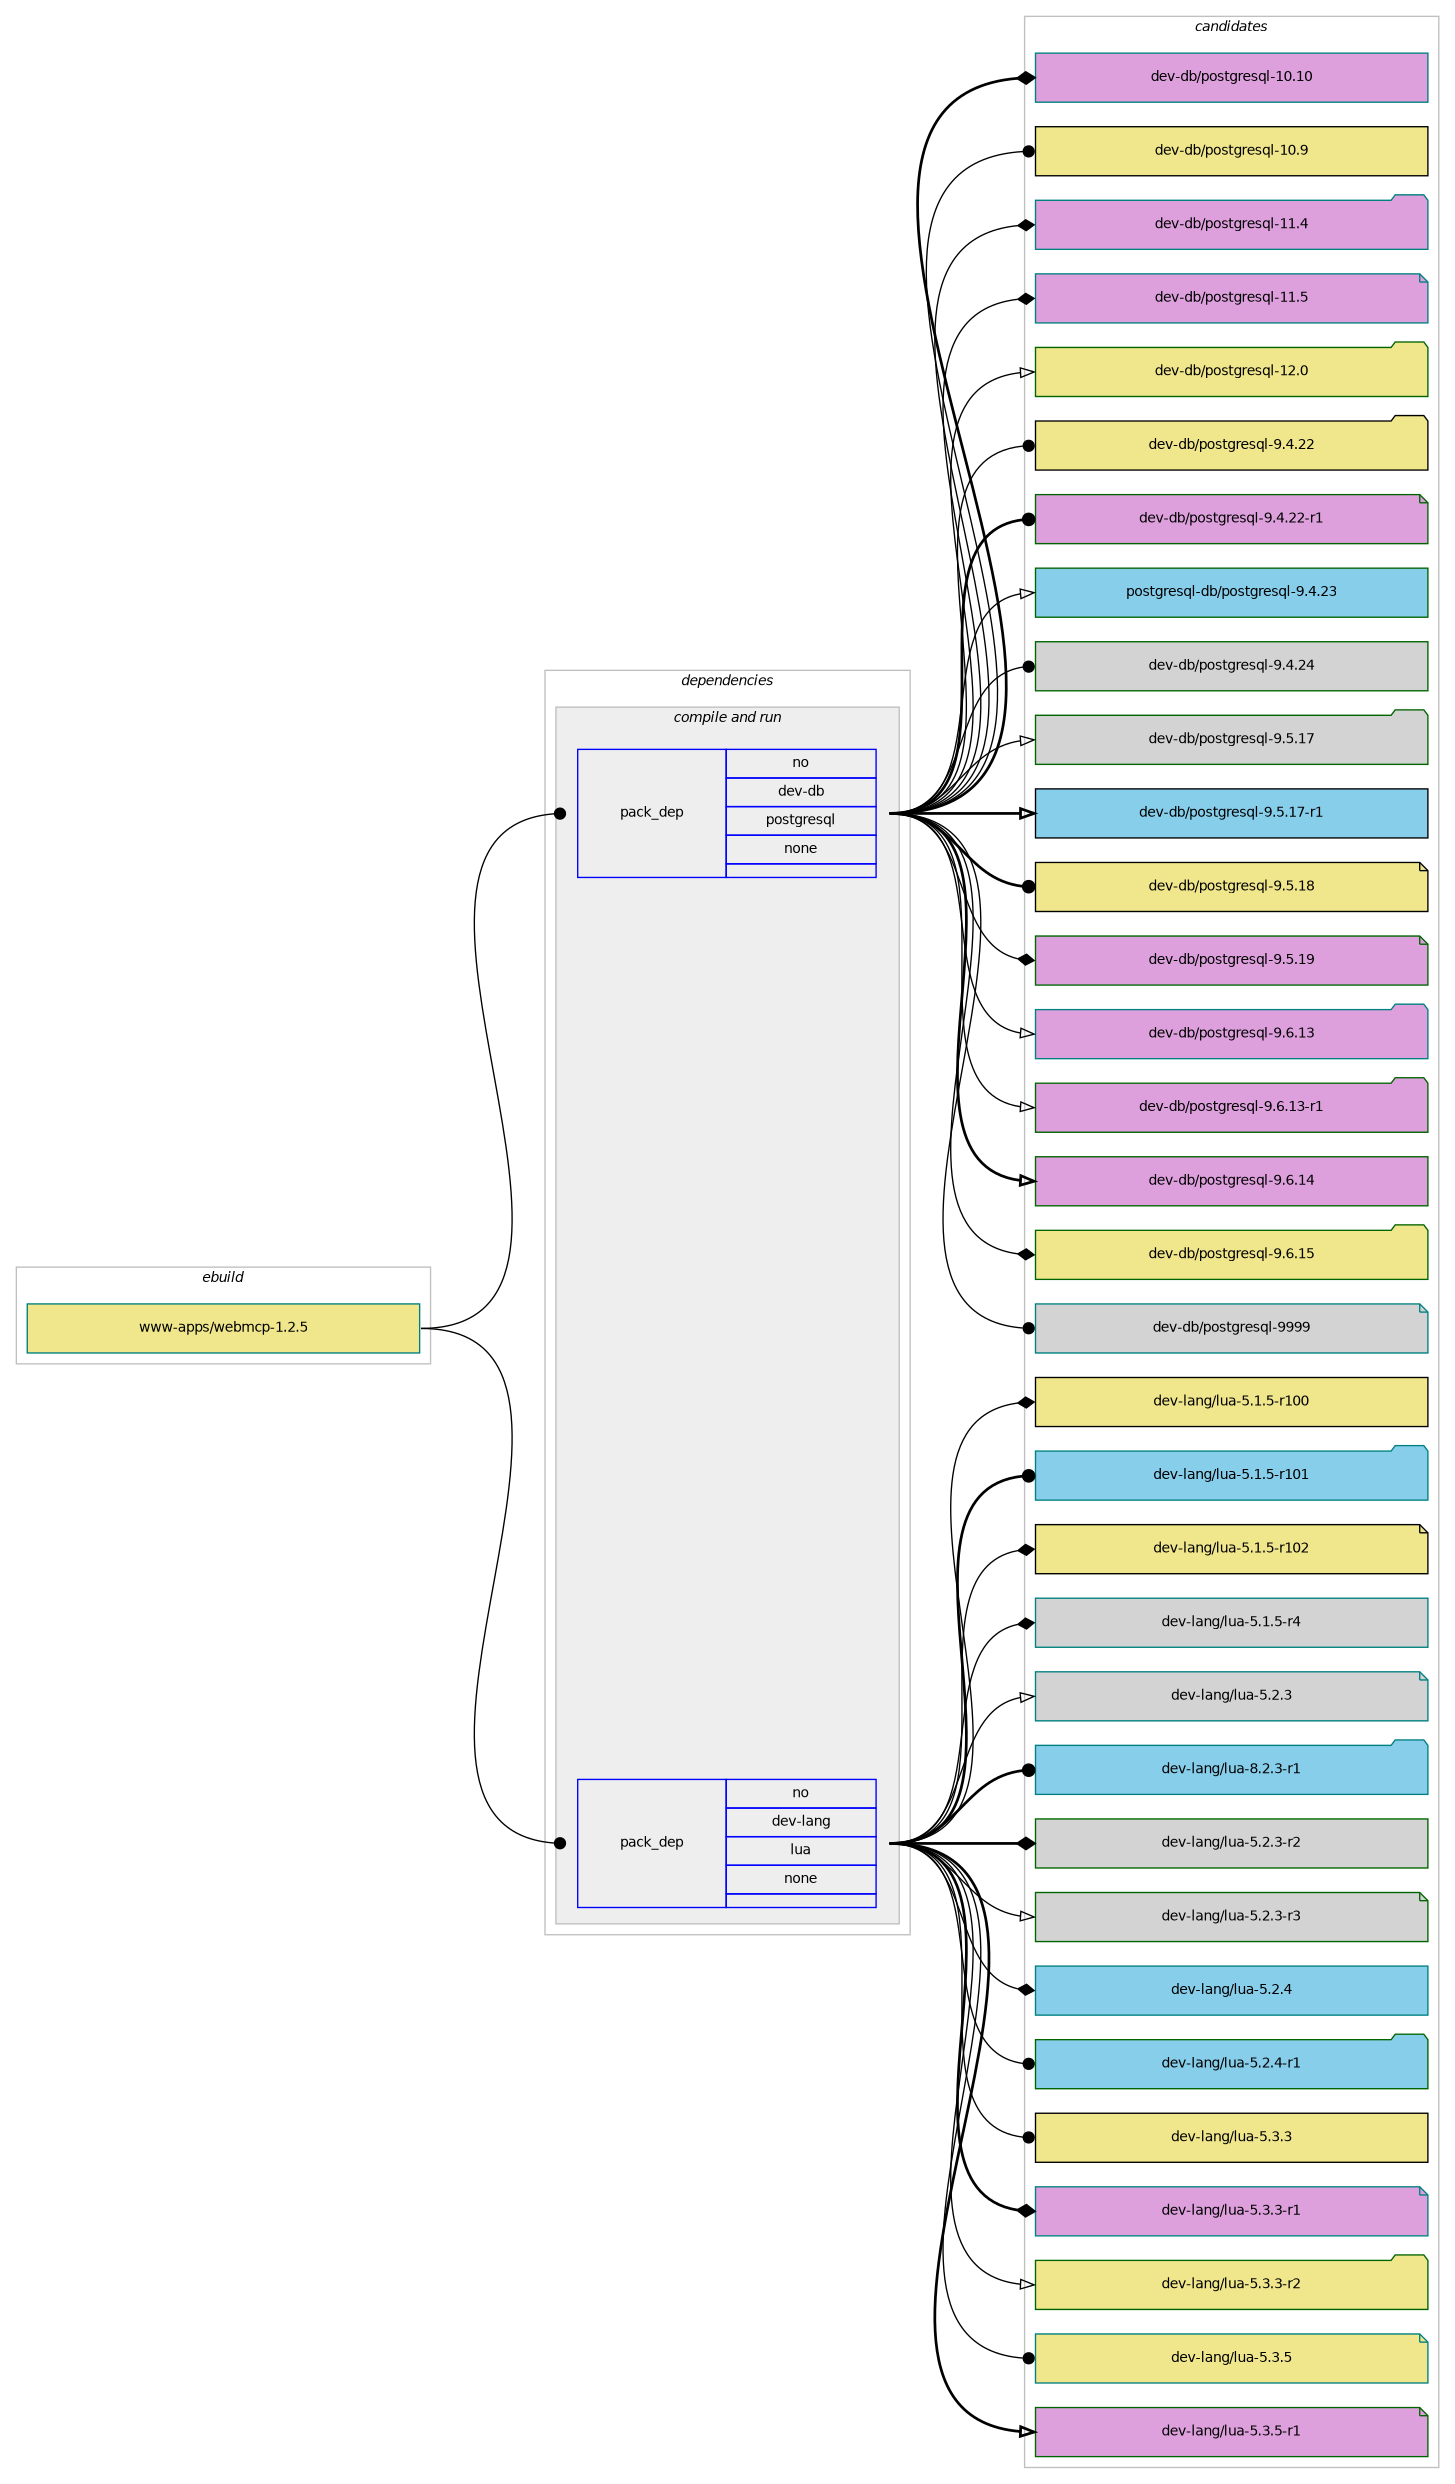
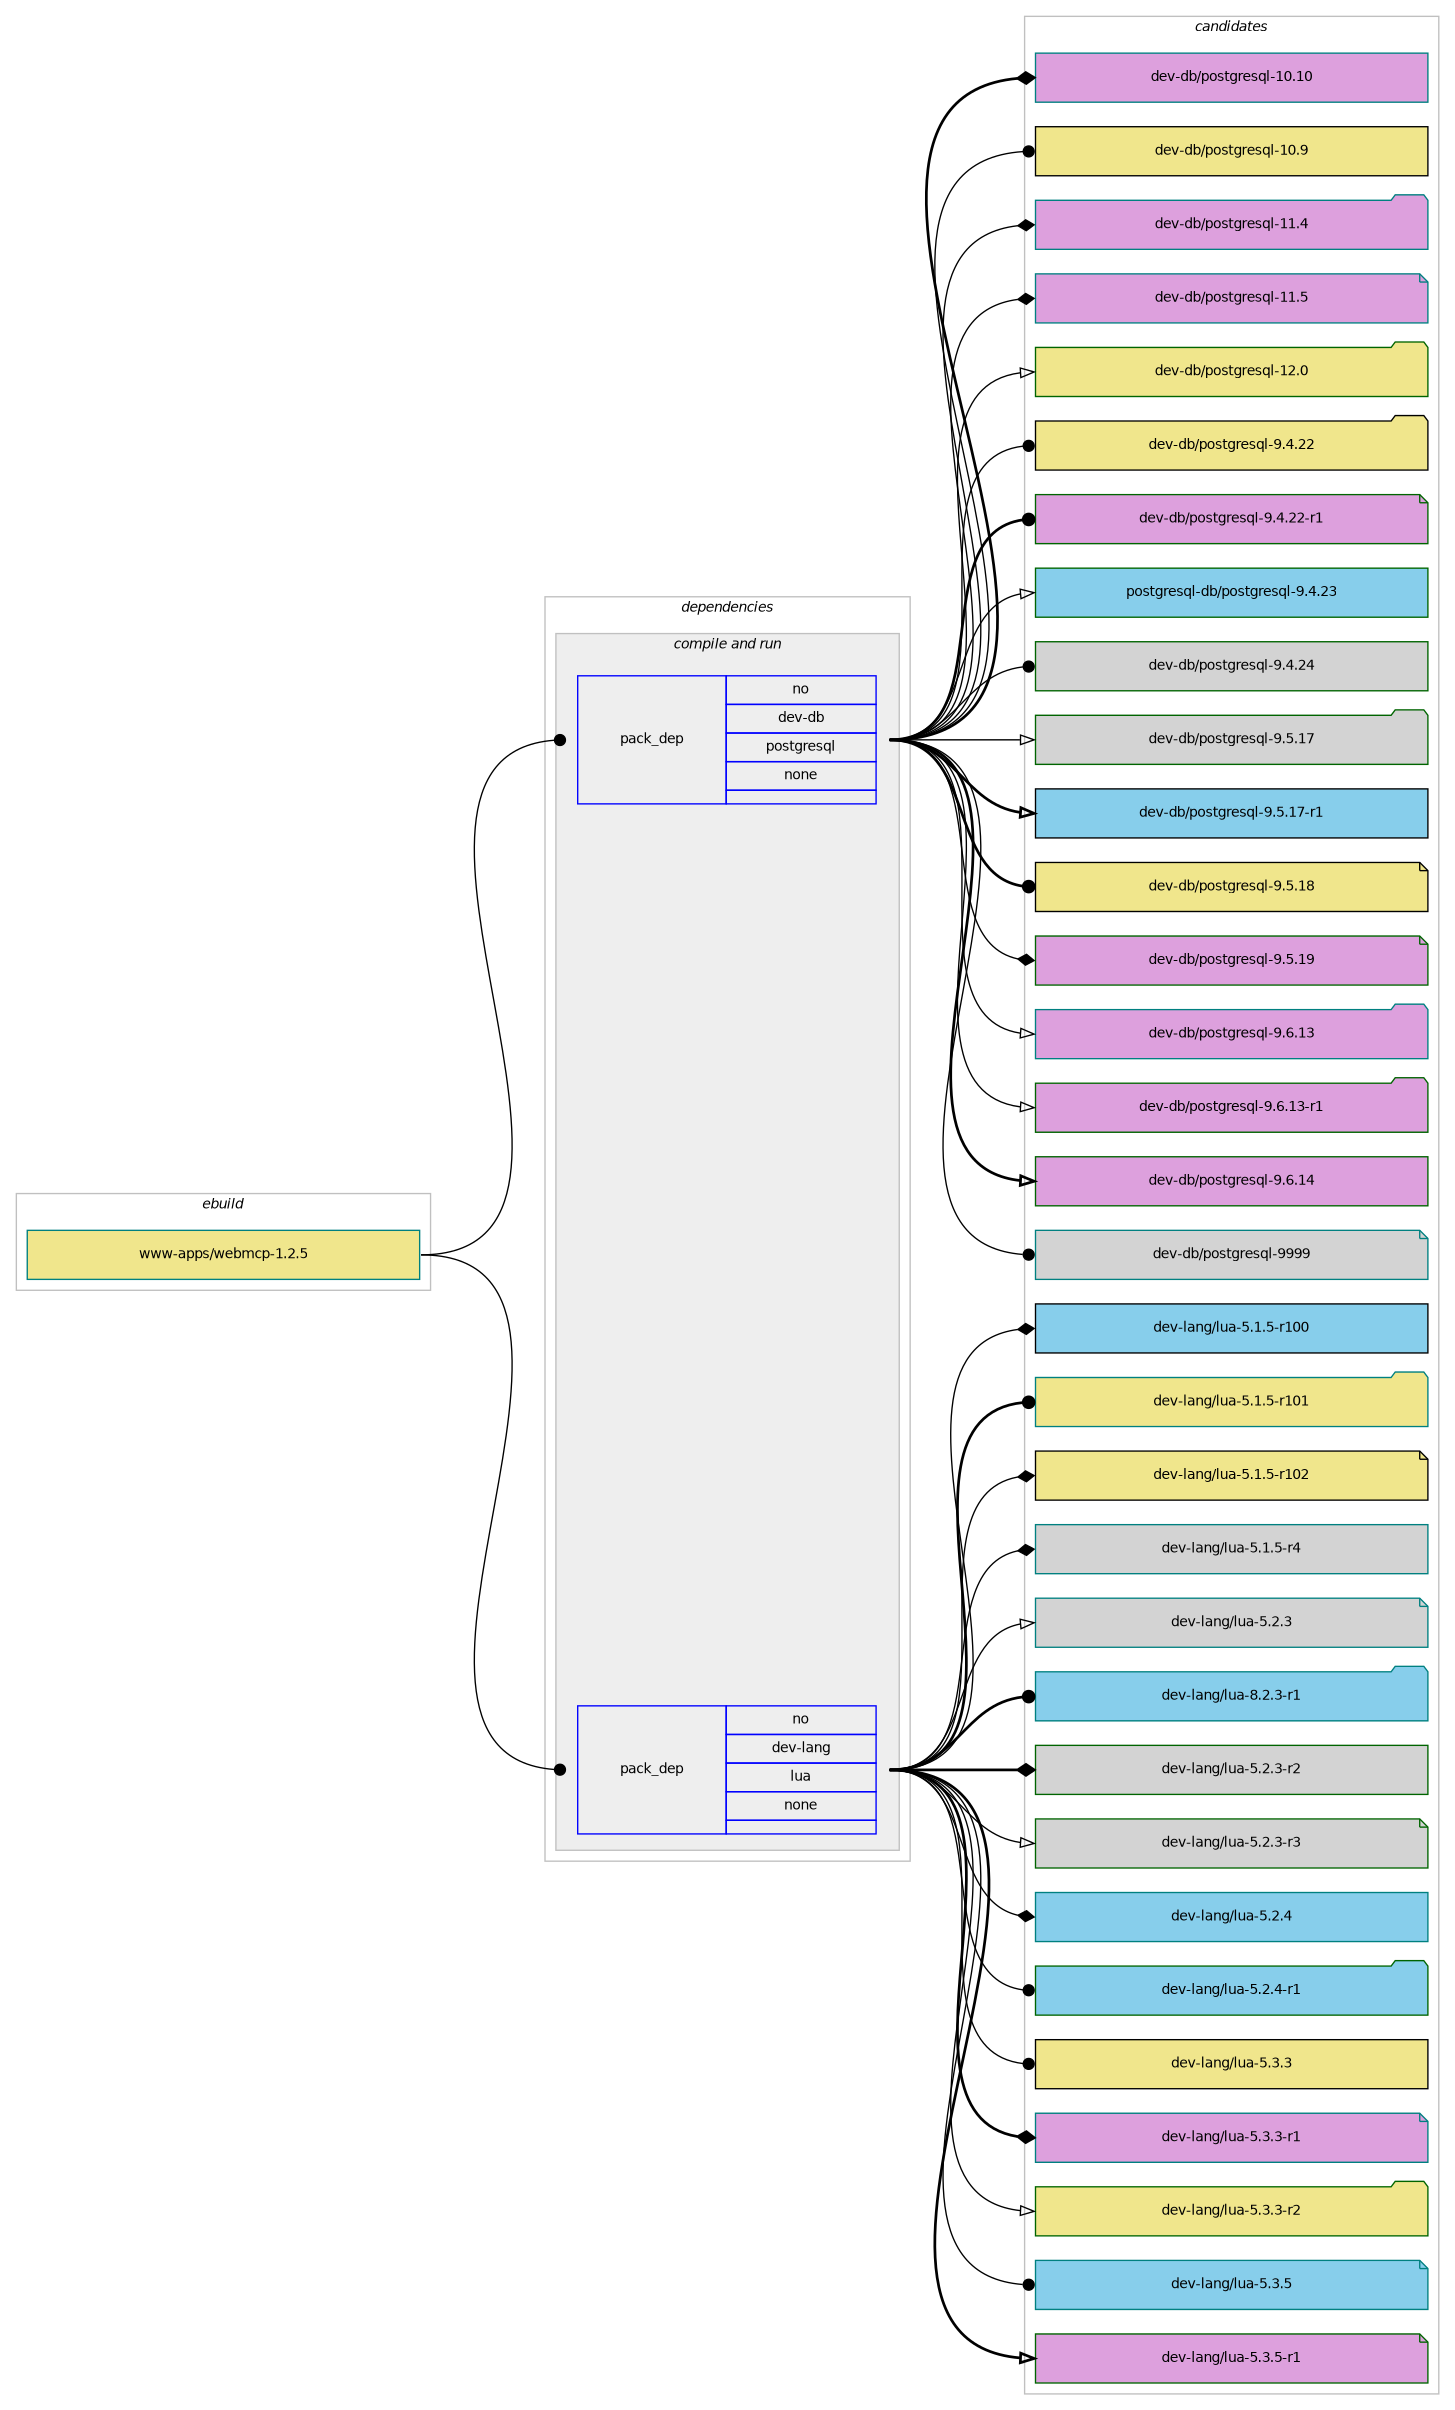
node "dev-db/postgresql-9.6.15": removed
node "dev-lang/lua-5.1.5-r100": fillcolor khaki -> skyblue
node "dev-lang/lua-5.1.5-r101": fillcolor skyblue -> khaki
node "dev-lang/lua-5.3.5": fillcolor khaki -> skyblue
